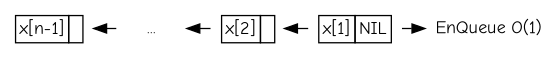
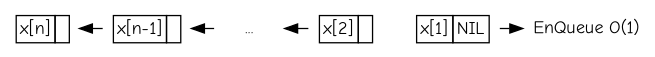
node "x[n]": added
edge "x[1]" -> "x[2]": removed
